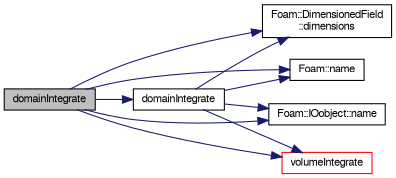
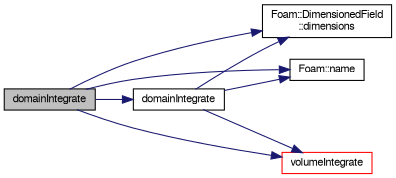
node "Foam::IOobject::name": removed
